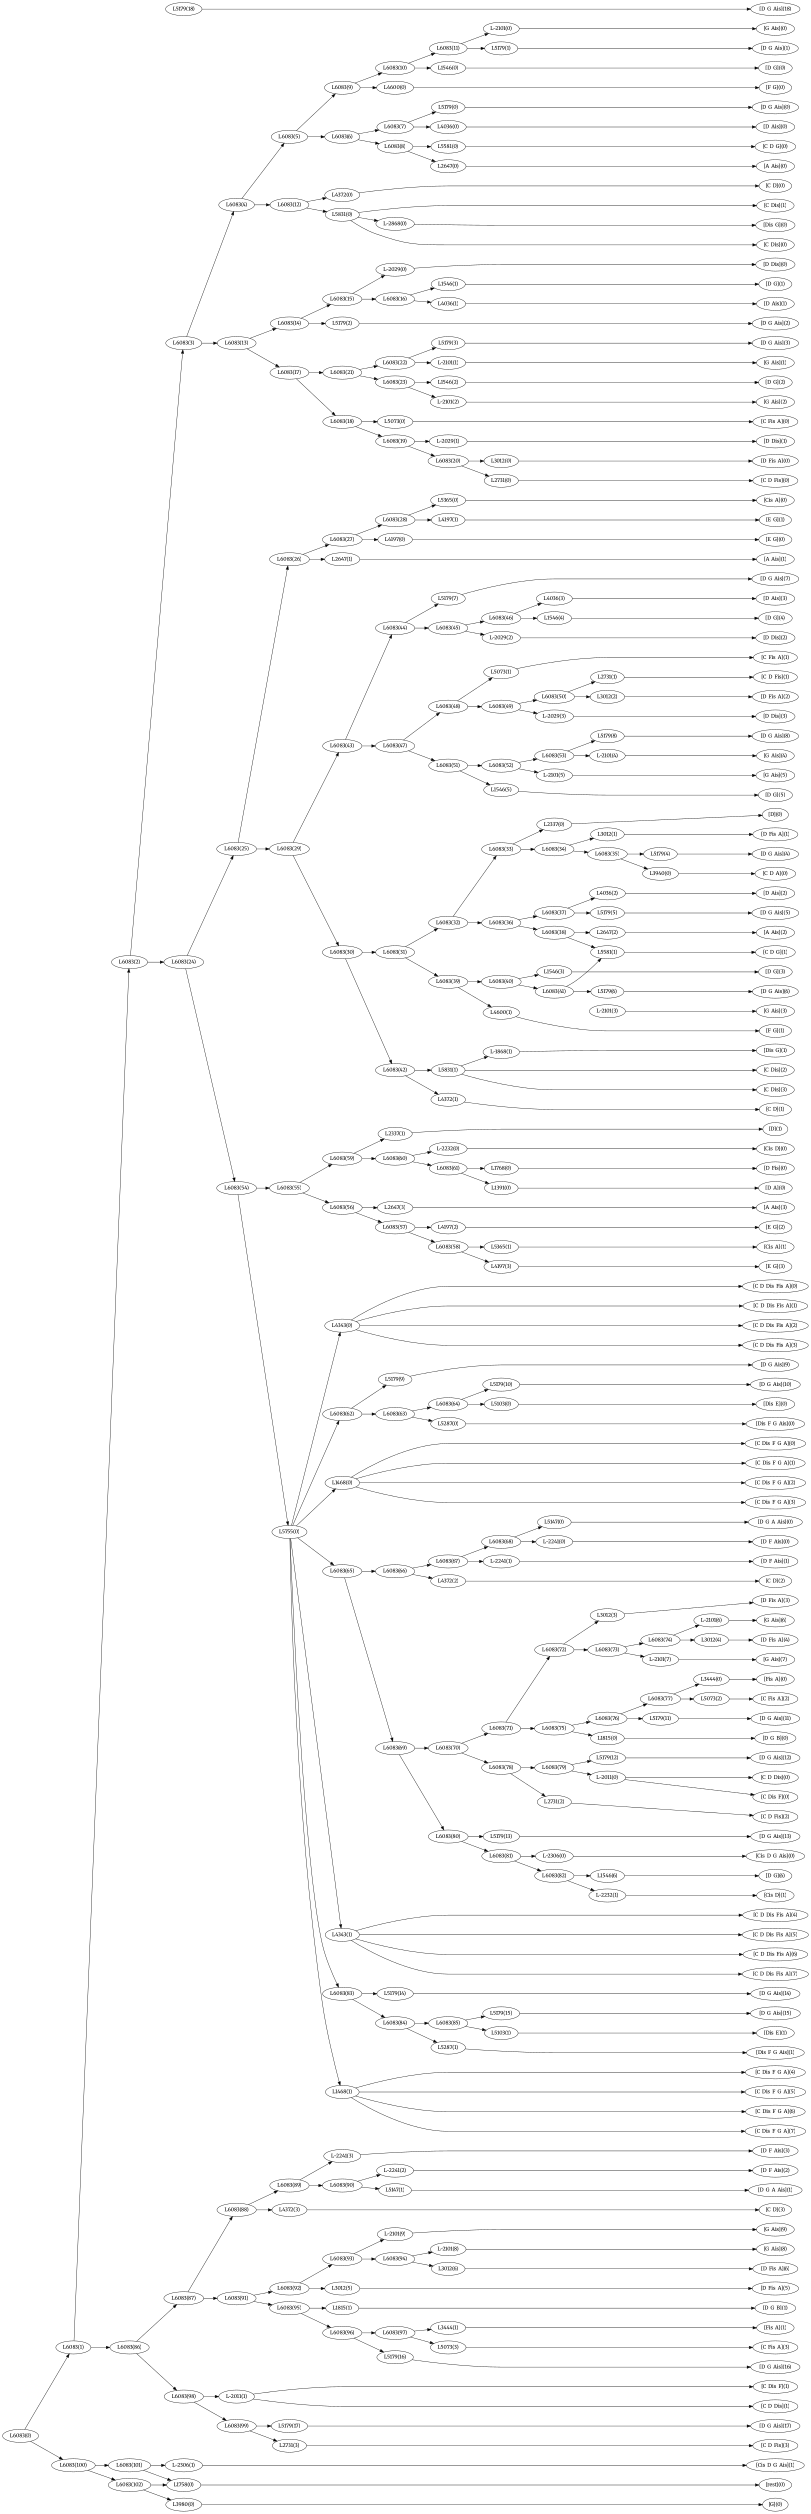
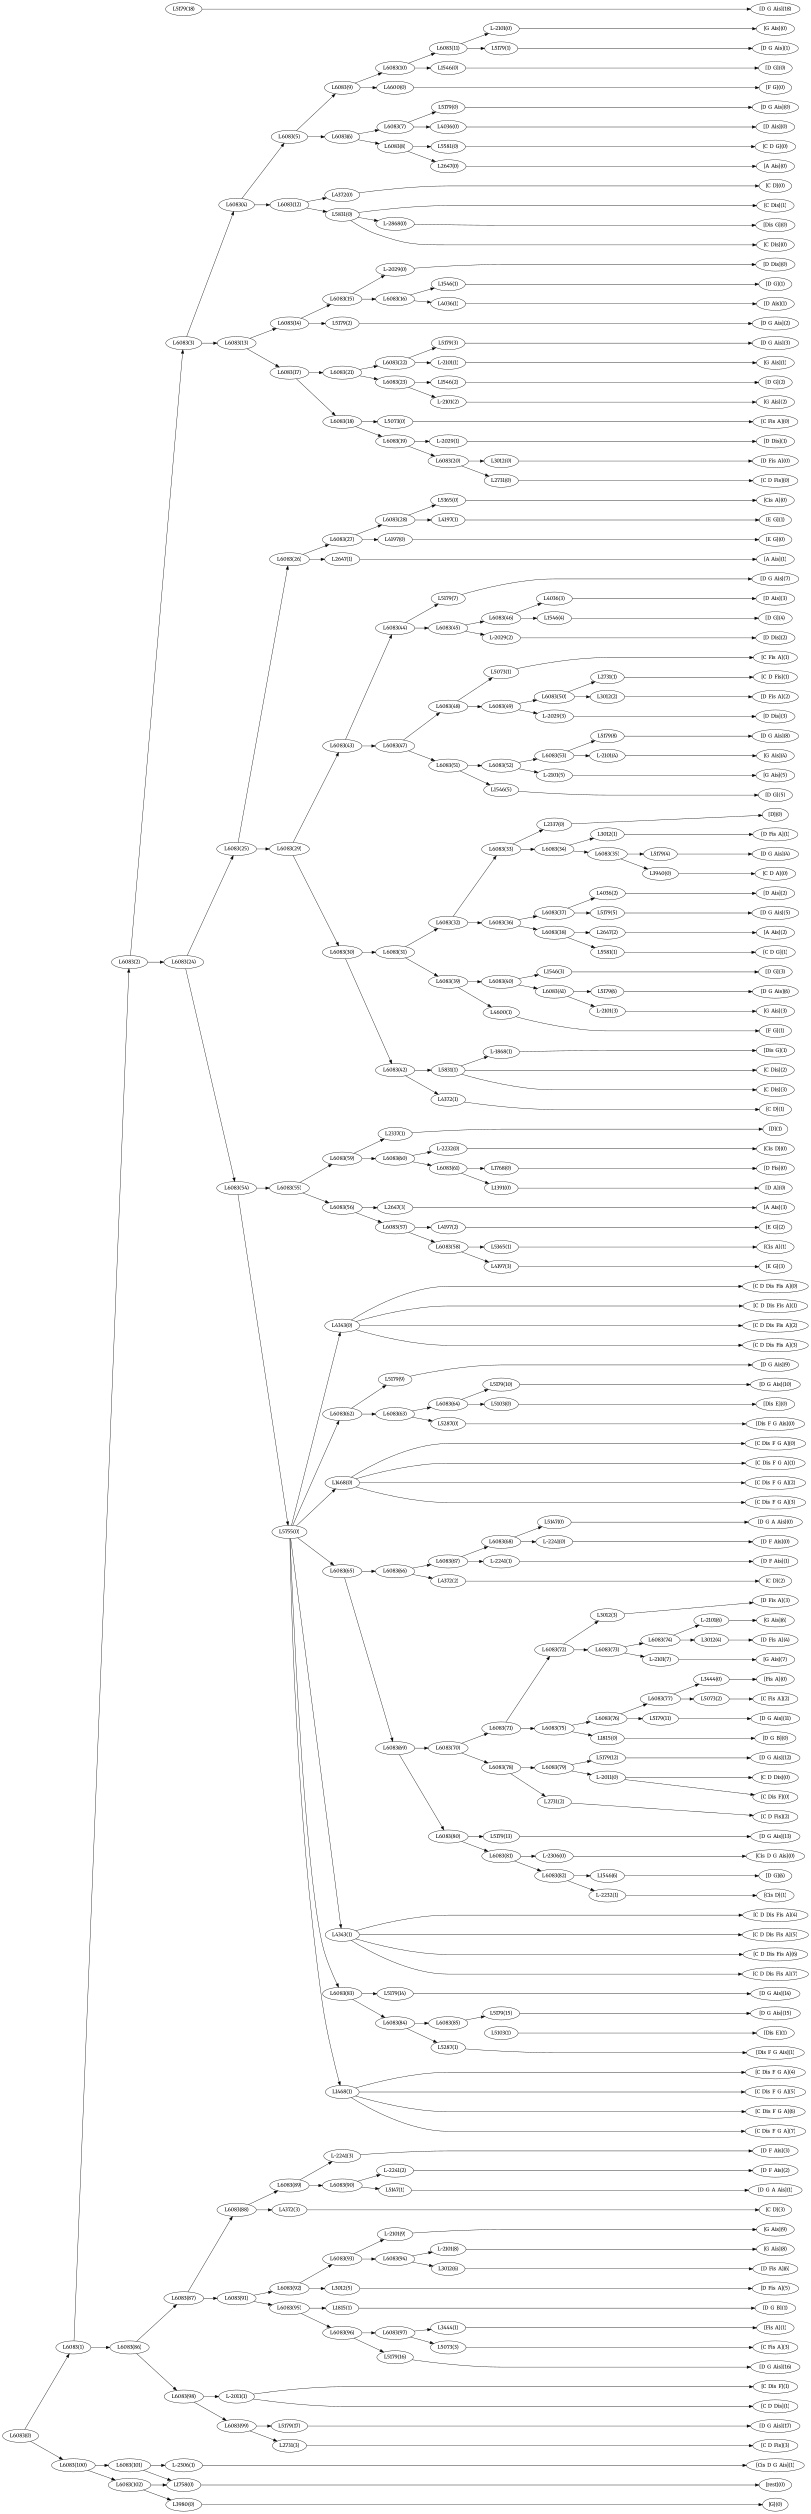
edge "L6083(41)" -> "L5581(1)": now "L6083(41)" -> "L-2101(3)"
edge "L6083(85)" -> "L5103(1)": removed
